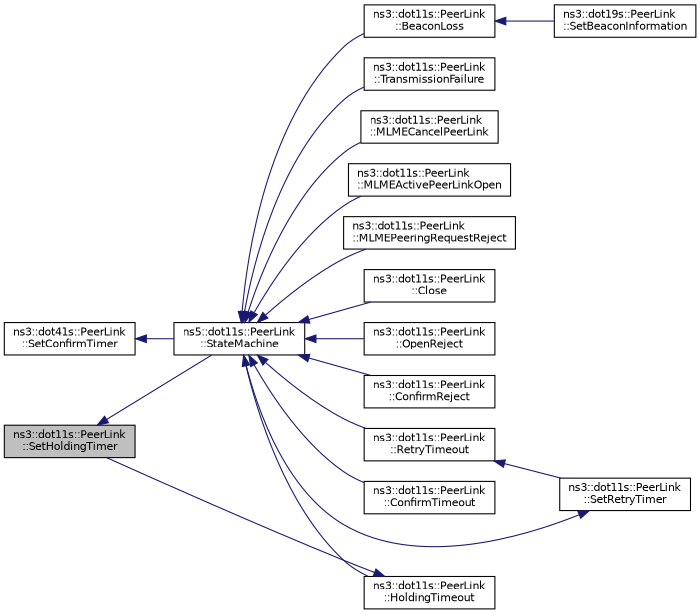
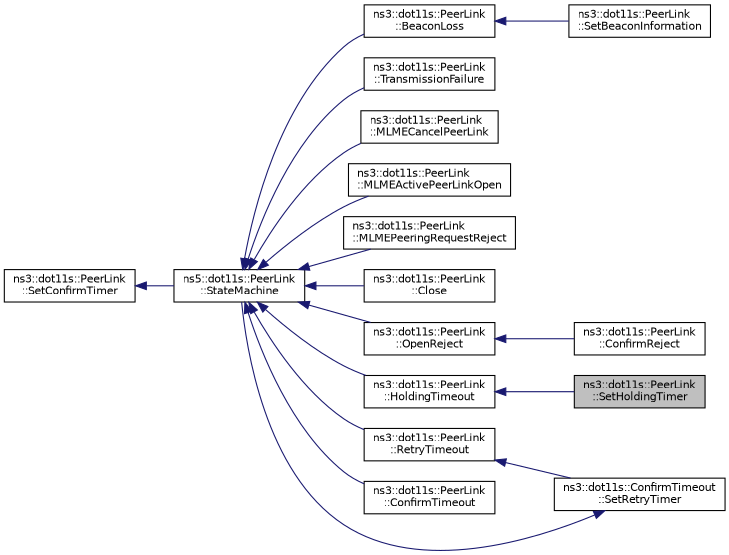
node "ns3::dot19s::PeerLink ::SetBeaconInformation": label "ns3::dot19s::PeerLink ::SetBeaconInformation" -> "ns3::dot11s::PeerLink ::SetBeaconInformation"
node "ns3::dot41s::PeerLink ::SetConfirmTimer": label "ns3::dot41s::PeerLink ::SetConfirmTimer" -> "ns3::dot11s::PeerLink ::SetConfirmTimer"
edge "ns3::dot11s::PeerLink ::ConfirmReject" -> "ns5::dot11s::PeerLink ::StateMachine": now "ns3::dot11s::PeerLink ::ConfirmReject" -> "ns3::dot11s::PeerLink ::OpenReject"
edge "ns5::dot11s::PeerLink ::StateMachine" -> "ns3::dot11s::PeerLink ::SetHoldingTimer": removed
node "ns3::dot11s::PeerLink ::SetRetryTimer": label "ns3::dot11s::PeerLink ::SetRetryTimer" -> "ns3::dot11s::ConfirmTimeout ::SetRetryTimer"
